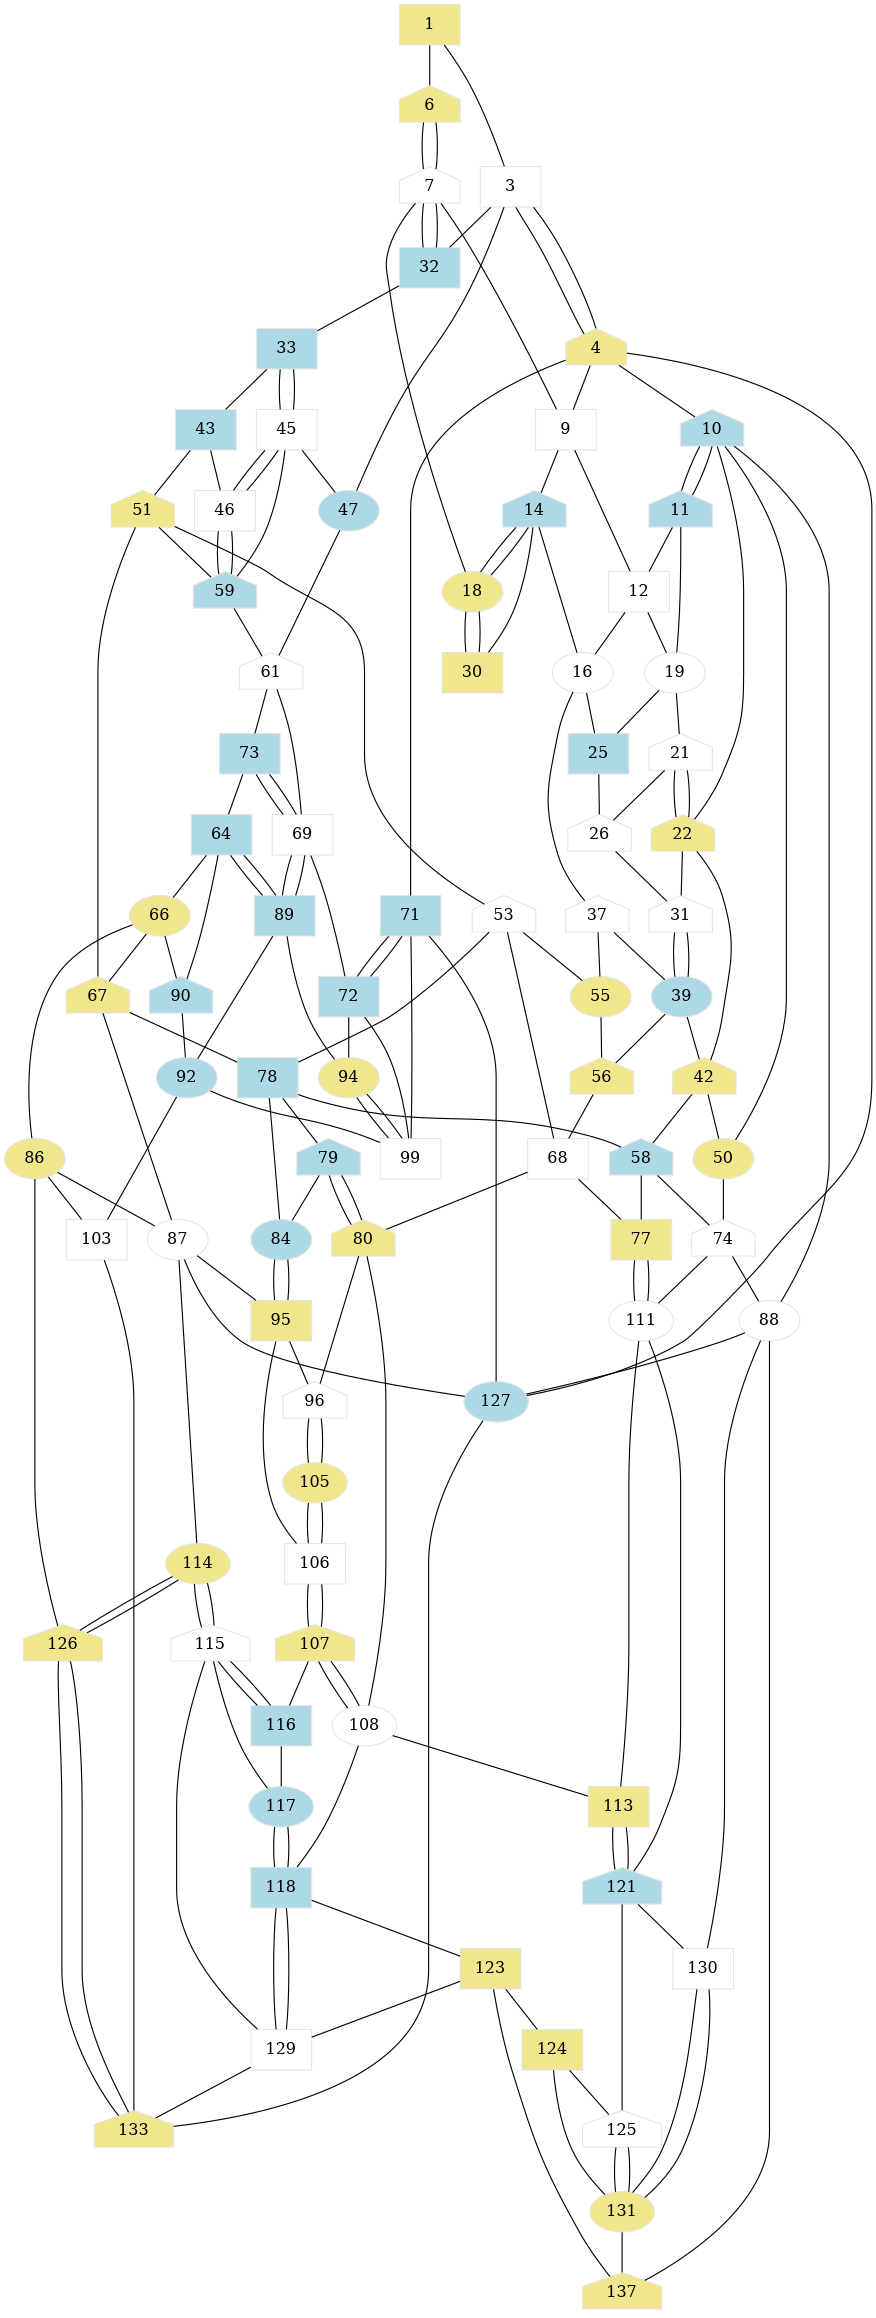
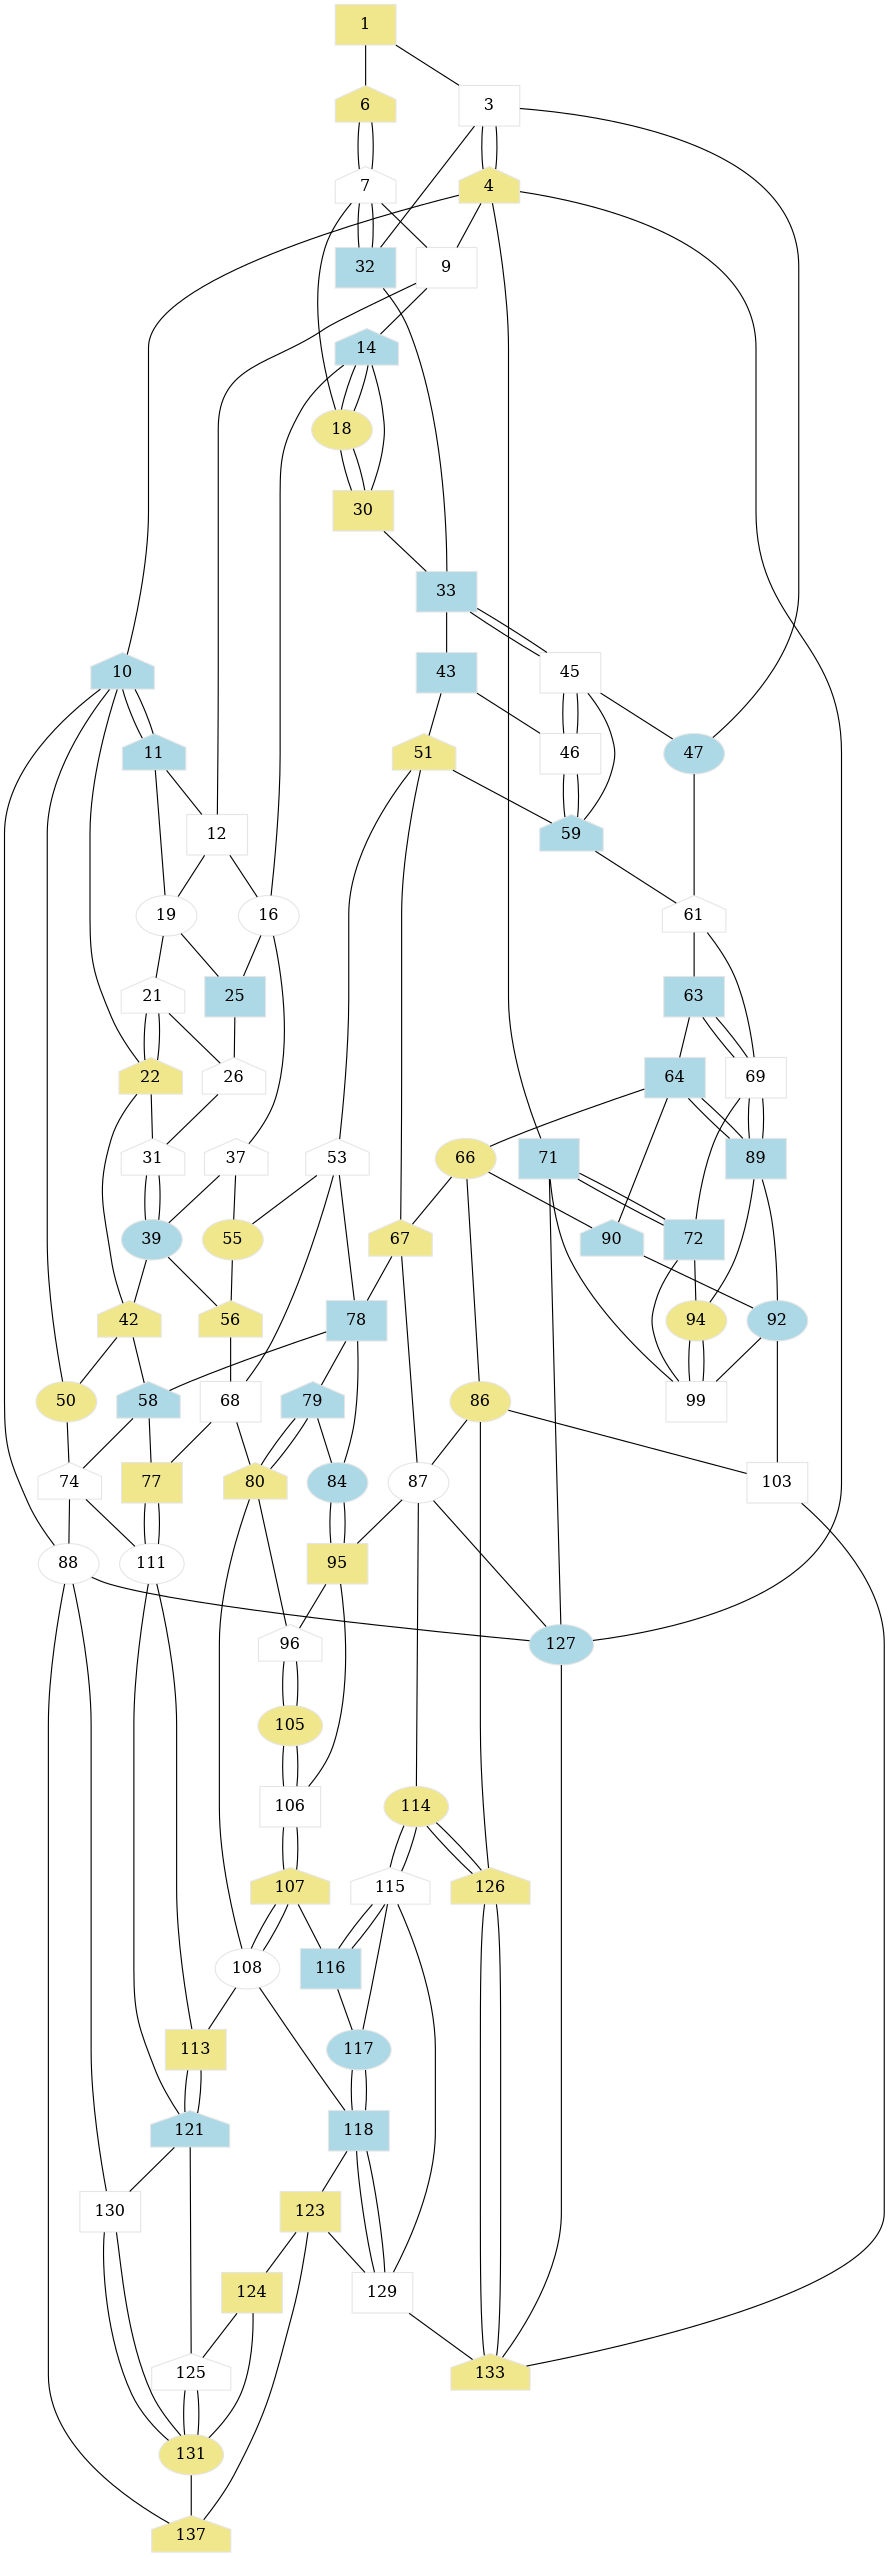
edge "30" -- "33": added
node "73": label "73" -> "63"
